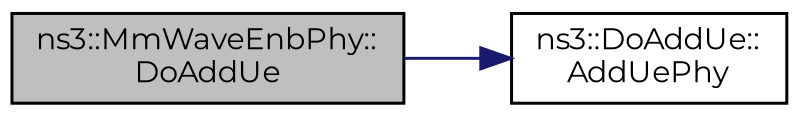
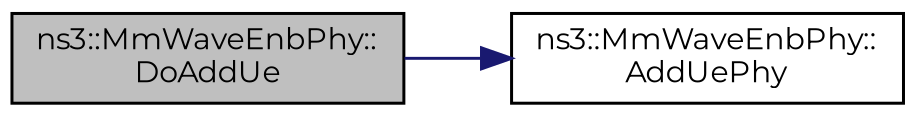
node "ns3::DoAddUe:: AddUePhy": label "ns3::DoAddUe:: AddUePhy" -> "ns3::MmWaveEnbPhy:: AddUePhy"
